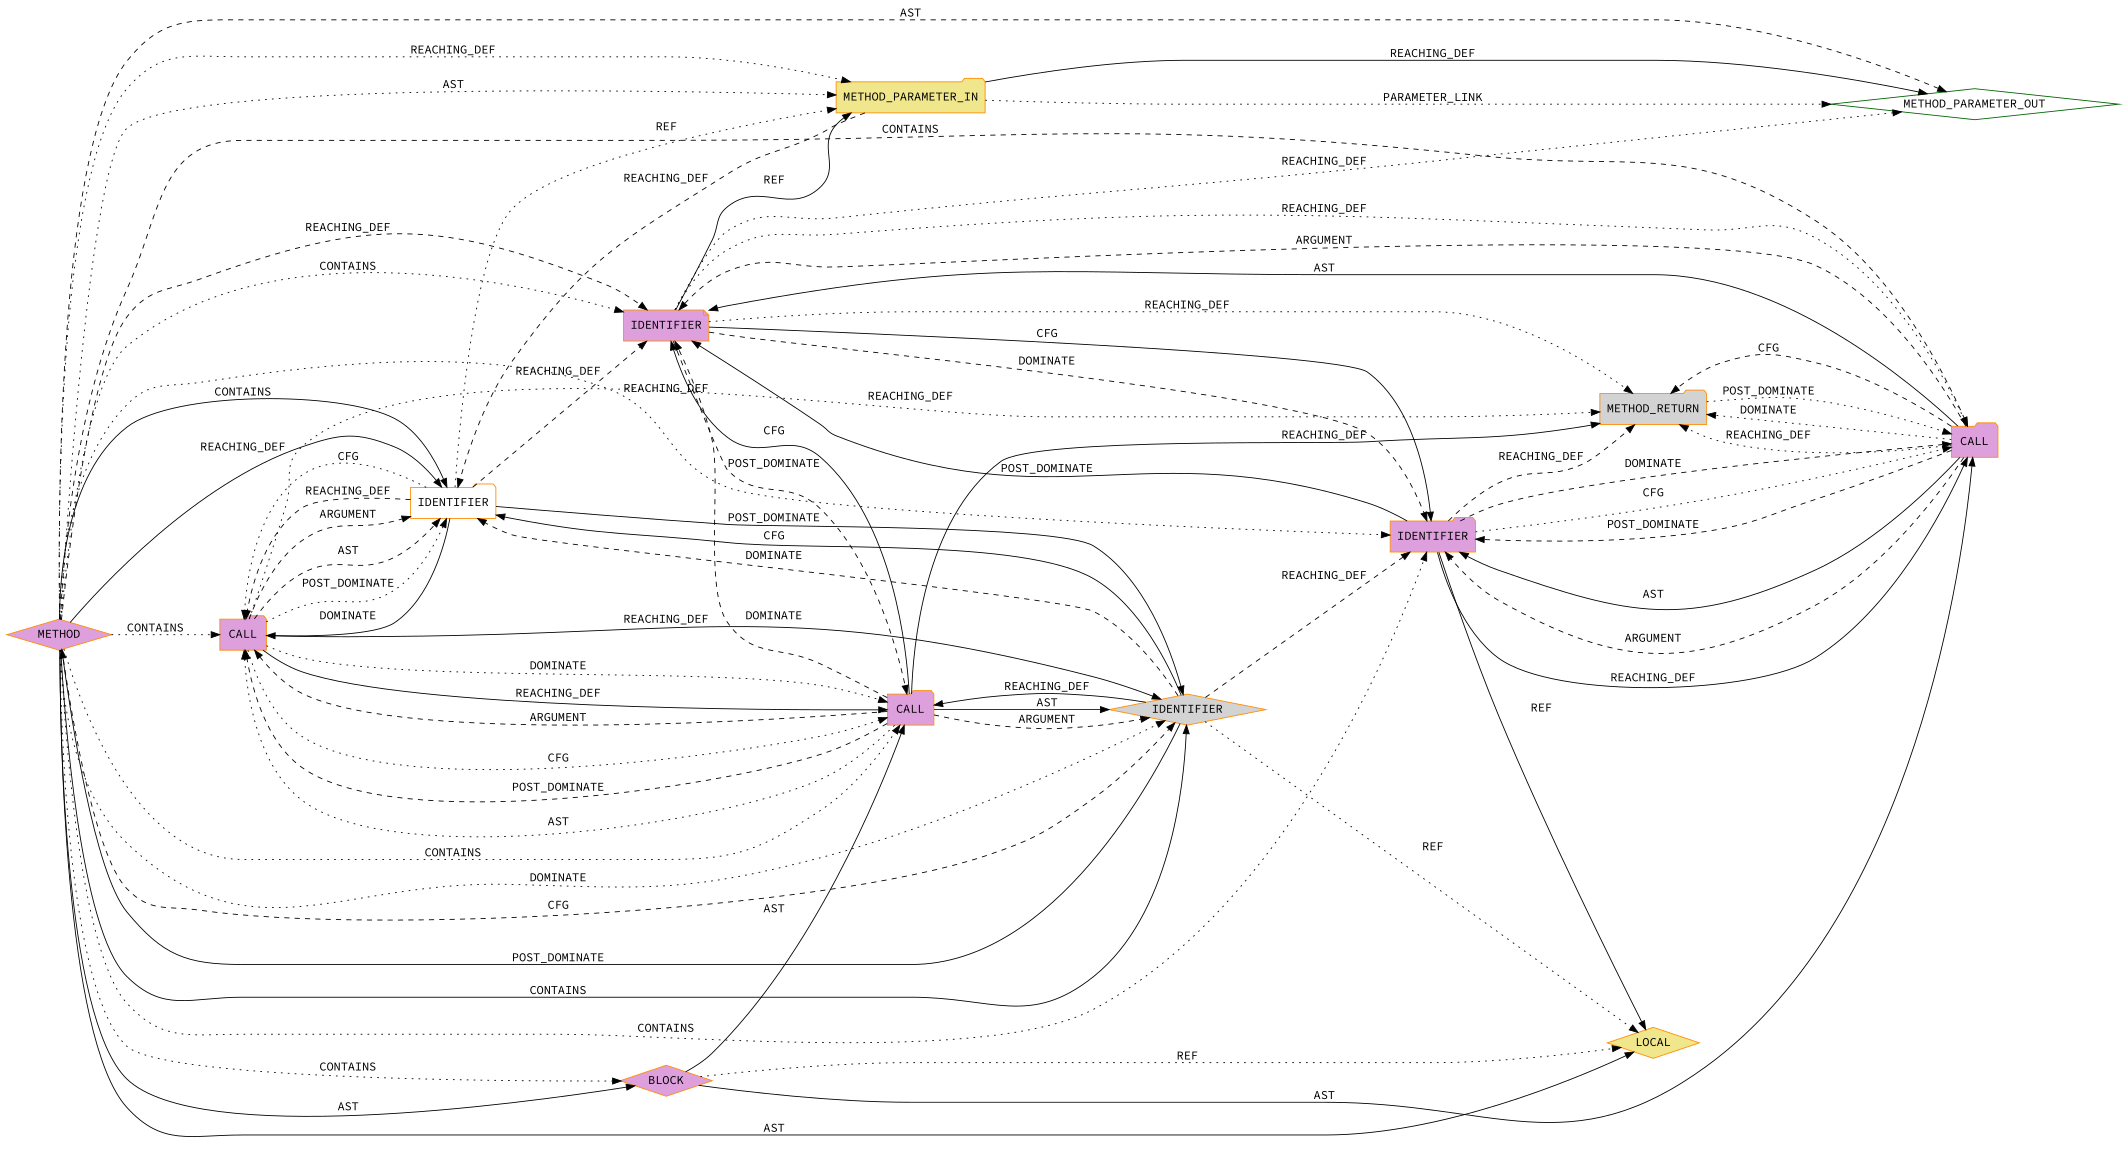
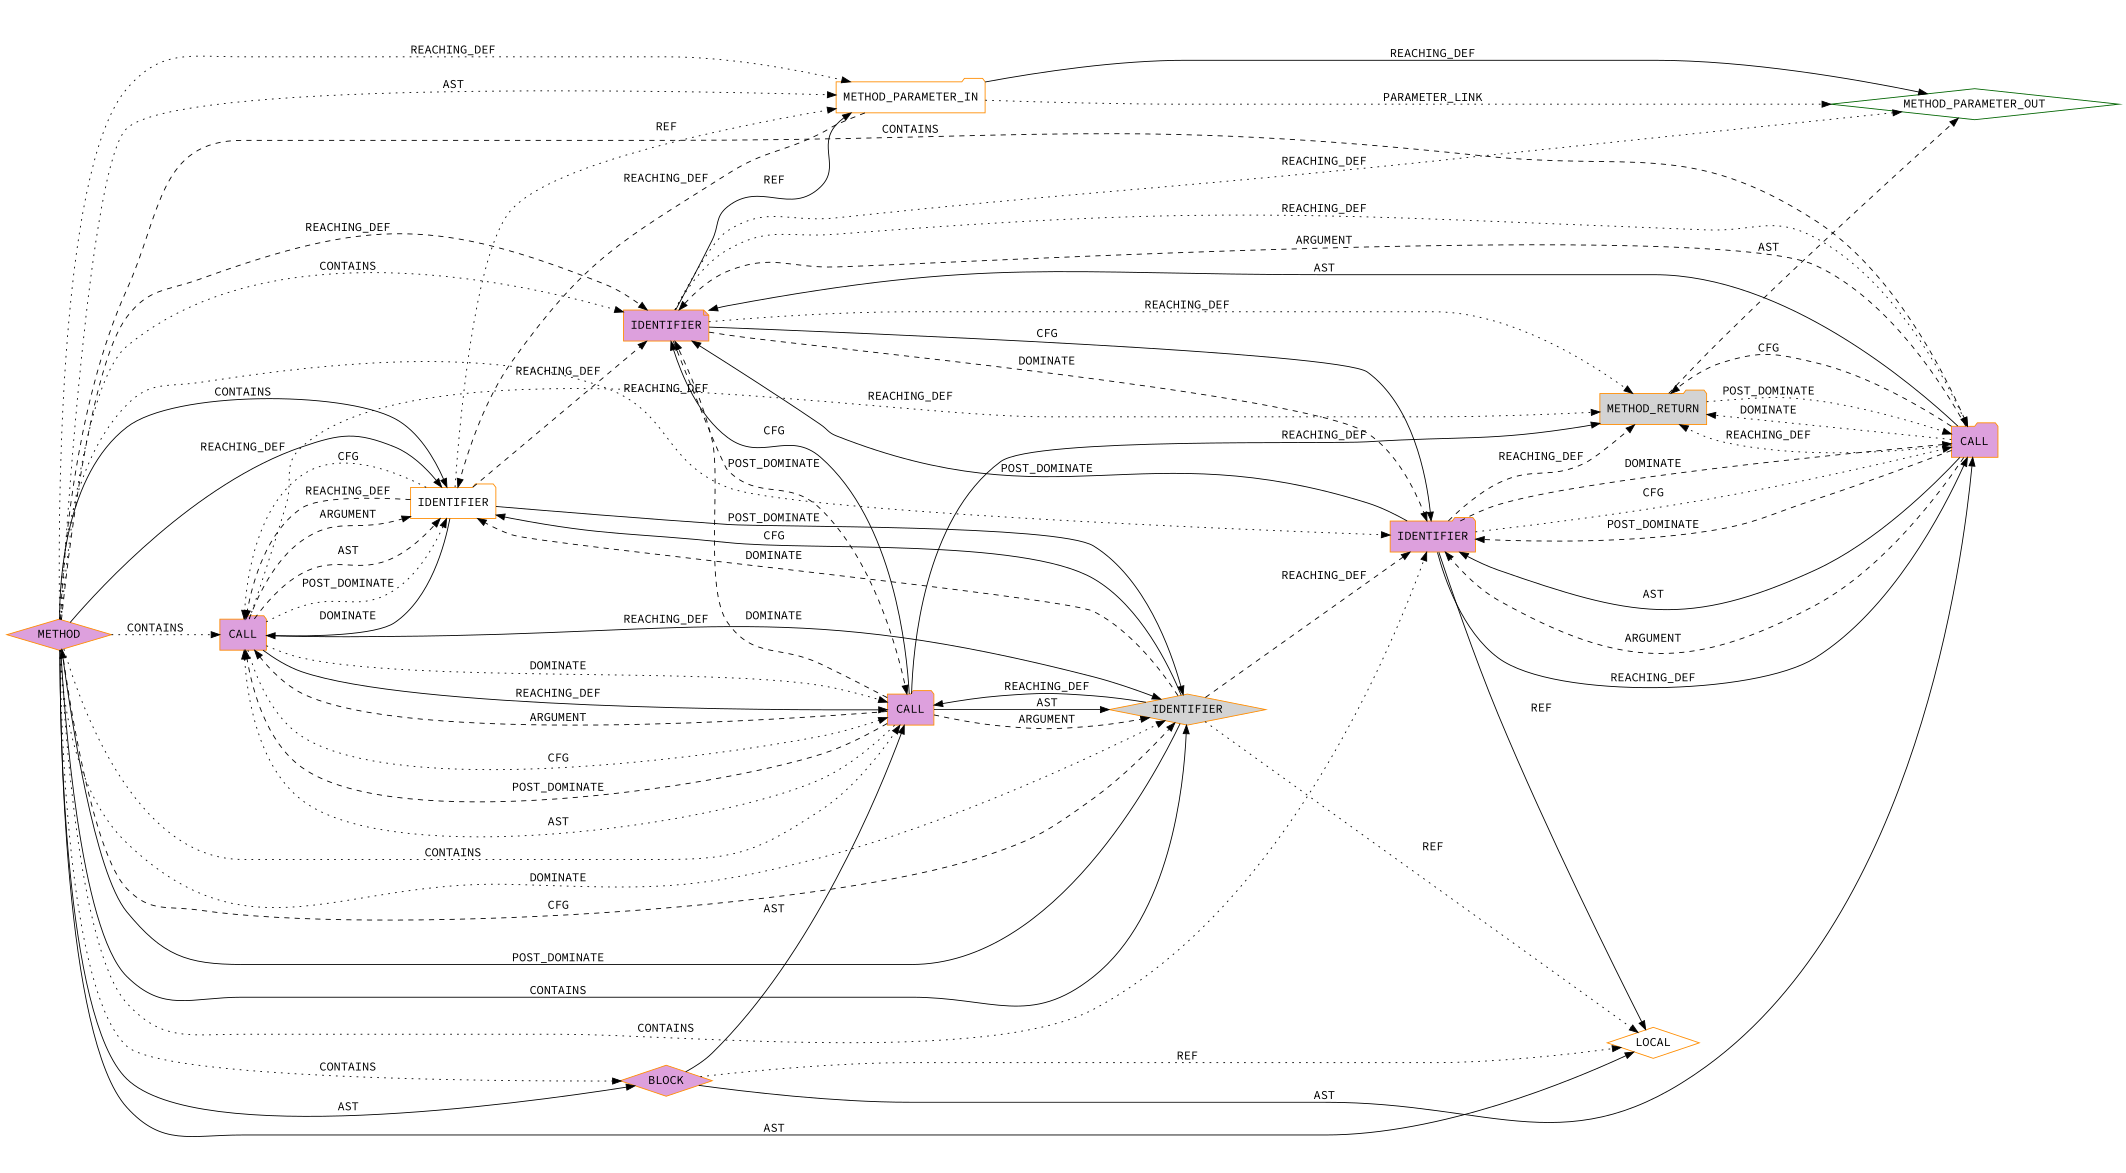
edge "METHOD" -> "METHOD_PARAMETER_OUT": now "METHOD_RETURN" -> "METHOD_PARAMETER_OUT"
node "METHOD_PARAMETER_IN": fillcolor khaki -> white
node "LOCAL": fillcolor khaki -> white
